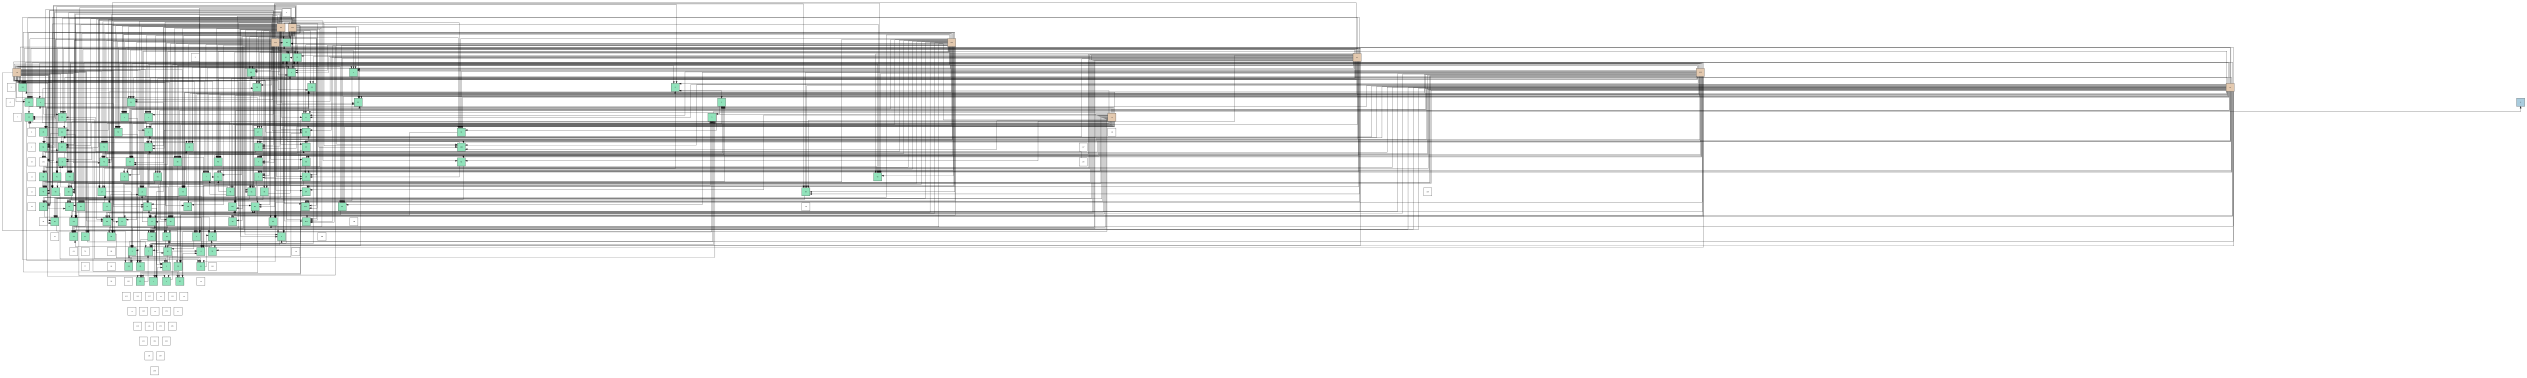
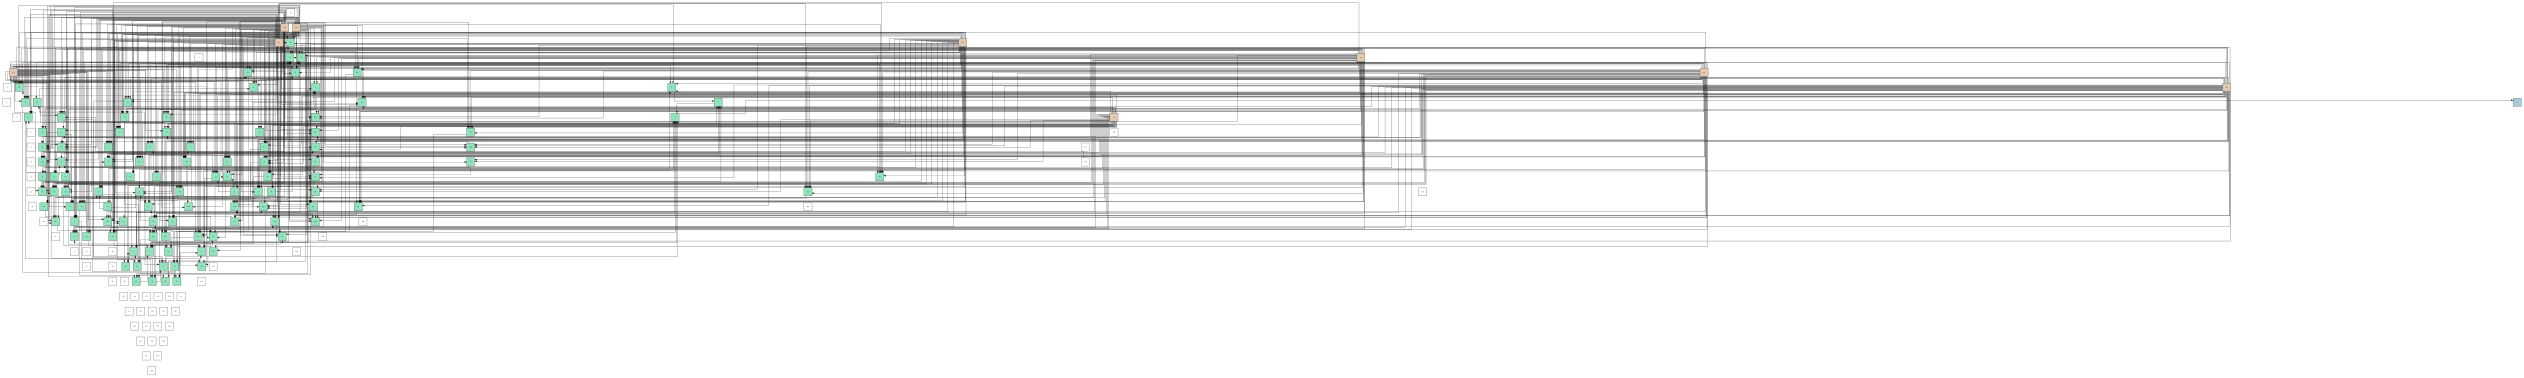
edge "109" -> "65": now "109" -> "40"
edge "110" -> "56": removed
edge "111" -> "101": added
node "101": fillcolor #ffffff -> #91e3bb
edge "112" -> "34": now "112" -> "95"
edge "70" -> "20": added
